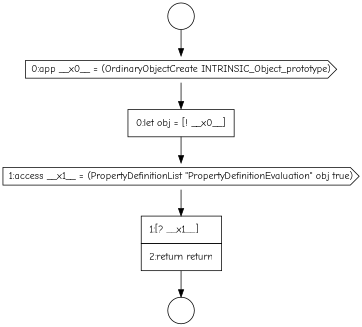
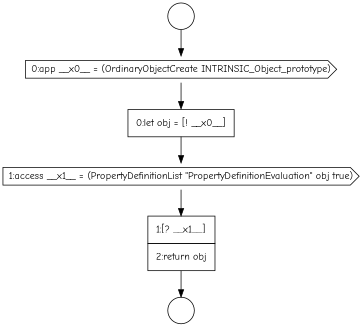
node "1:[? __x1__]": text "2:return return" -> "2:return obj"
